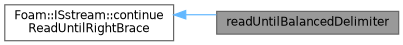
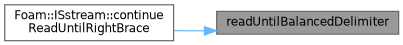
edge "readUntilBalancedDelimiter" -> "Foam::ISstream::continue ReadUntilRightBrace": reversed
